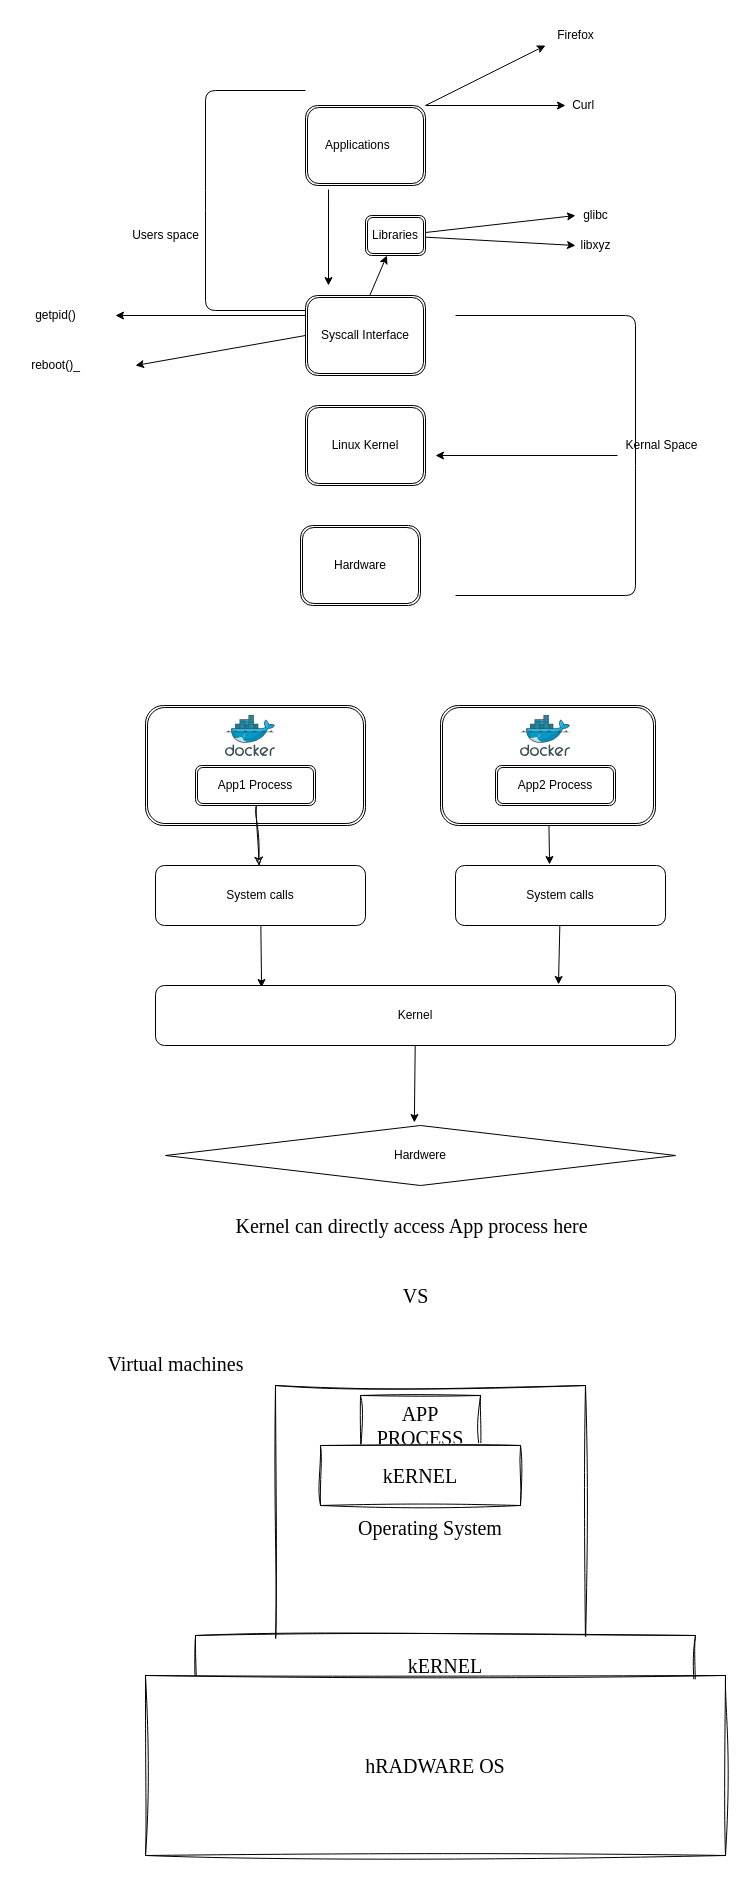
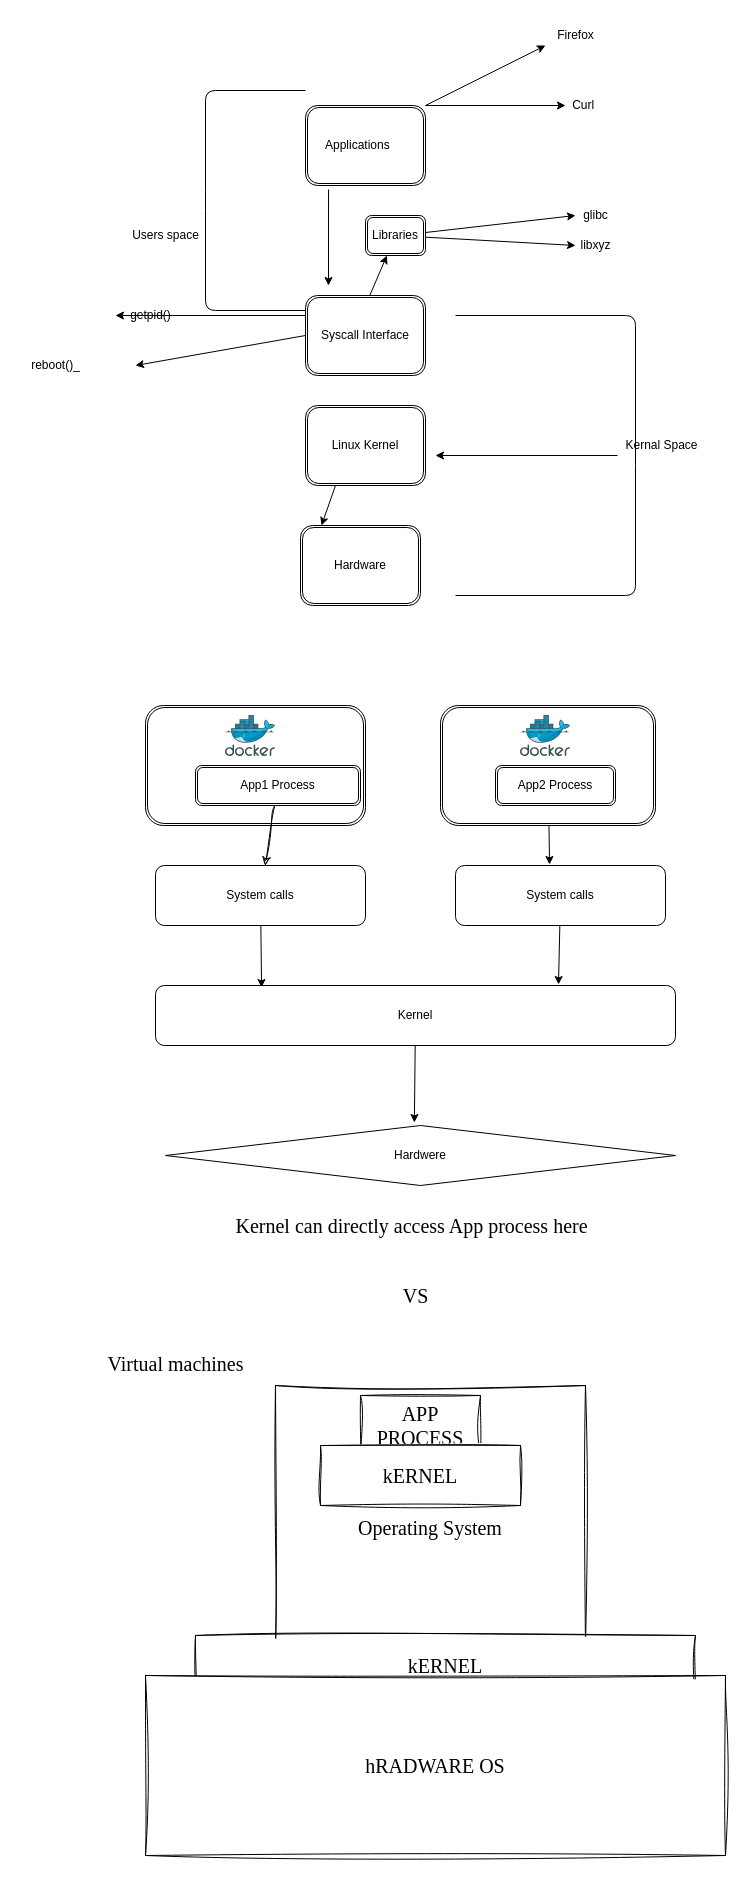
node "getpid()": moved (56, 316) -> (151, 316)
edge "Linux Kernel" -> "Hardware": added
node "App1 Process": size 120x40 -> 165x40
